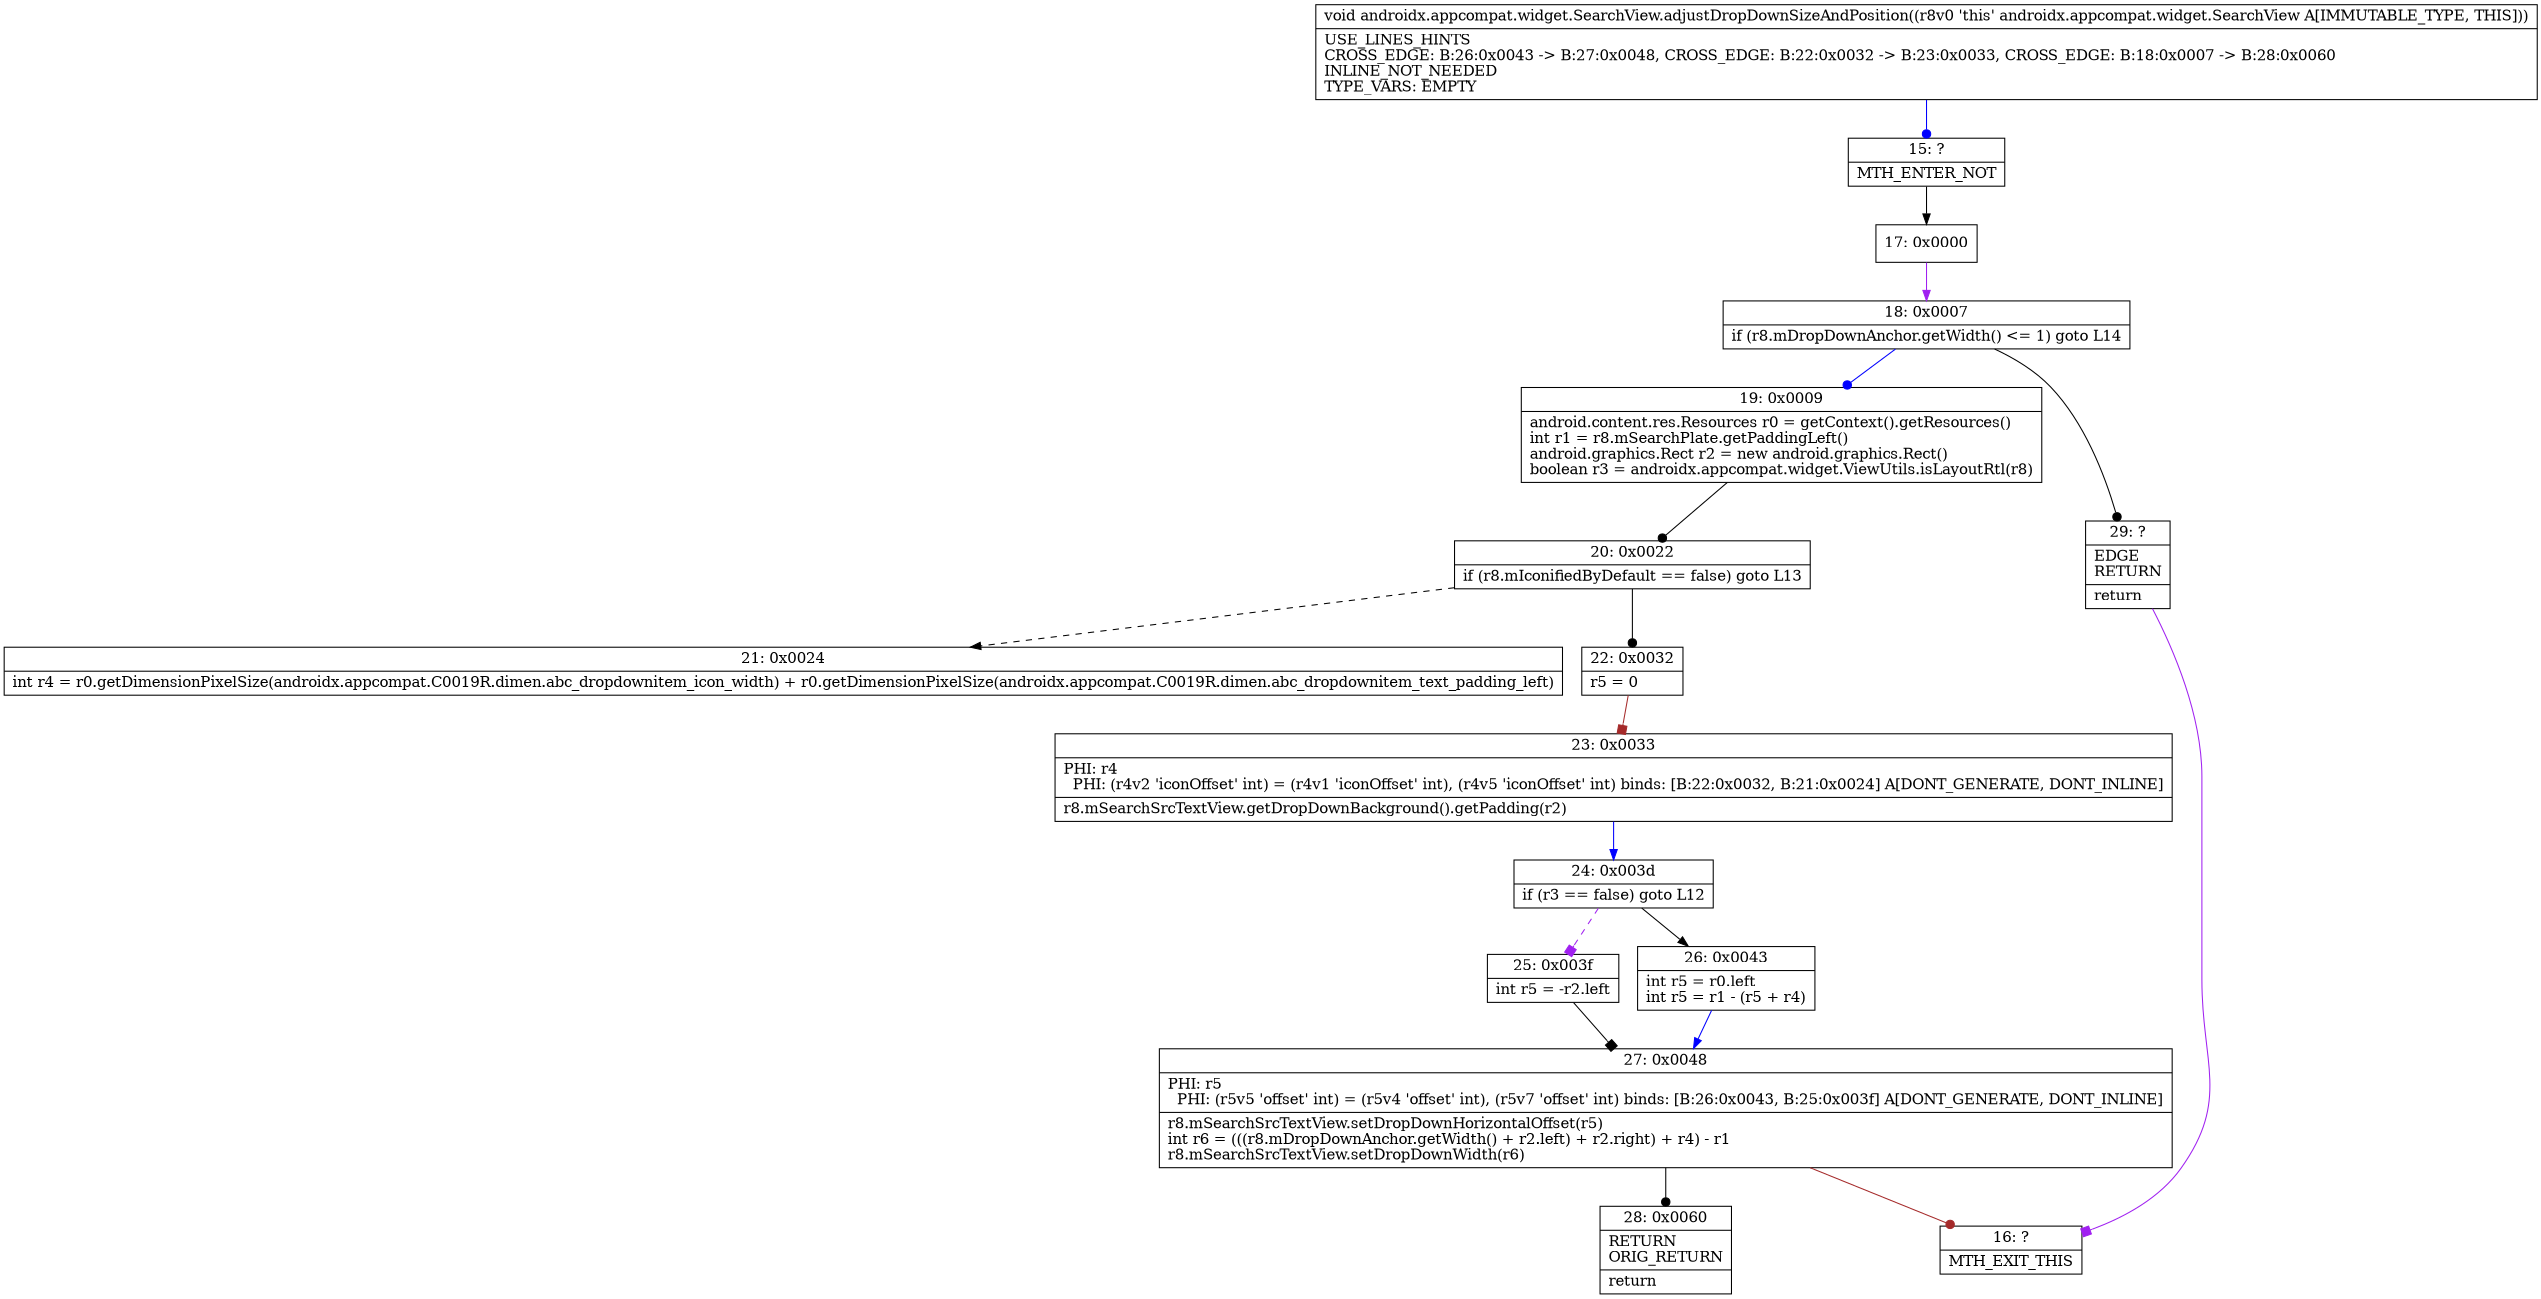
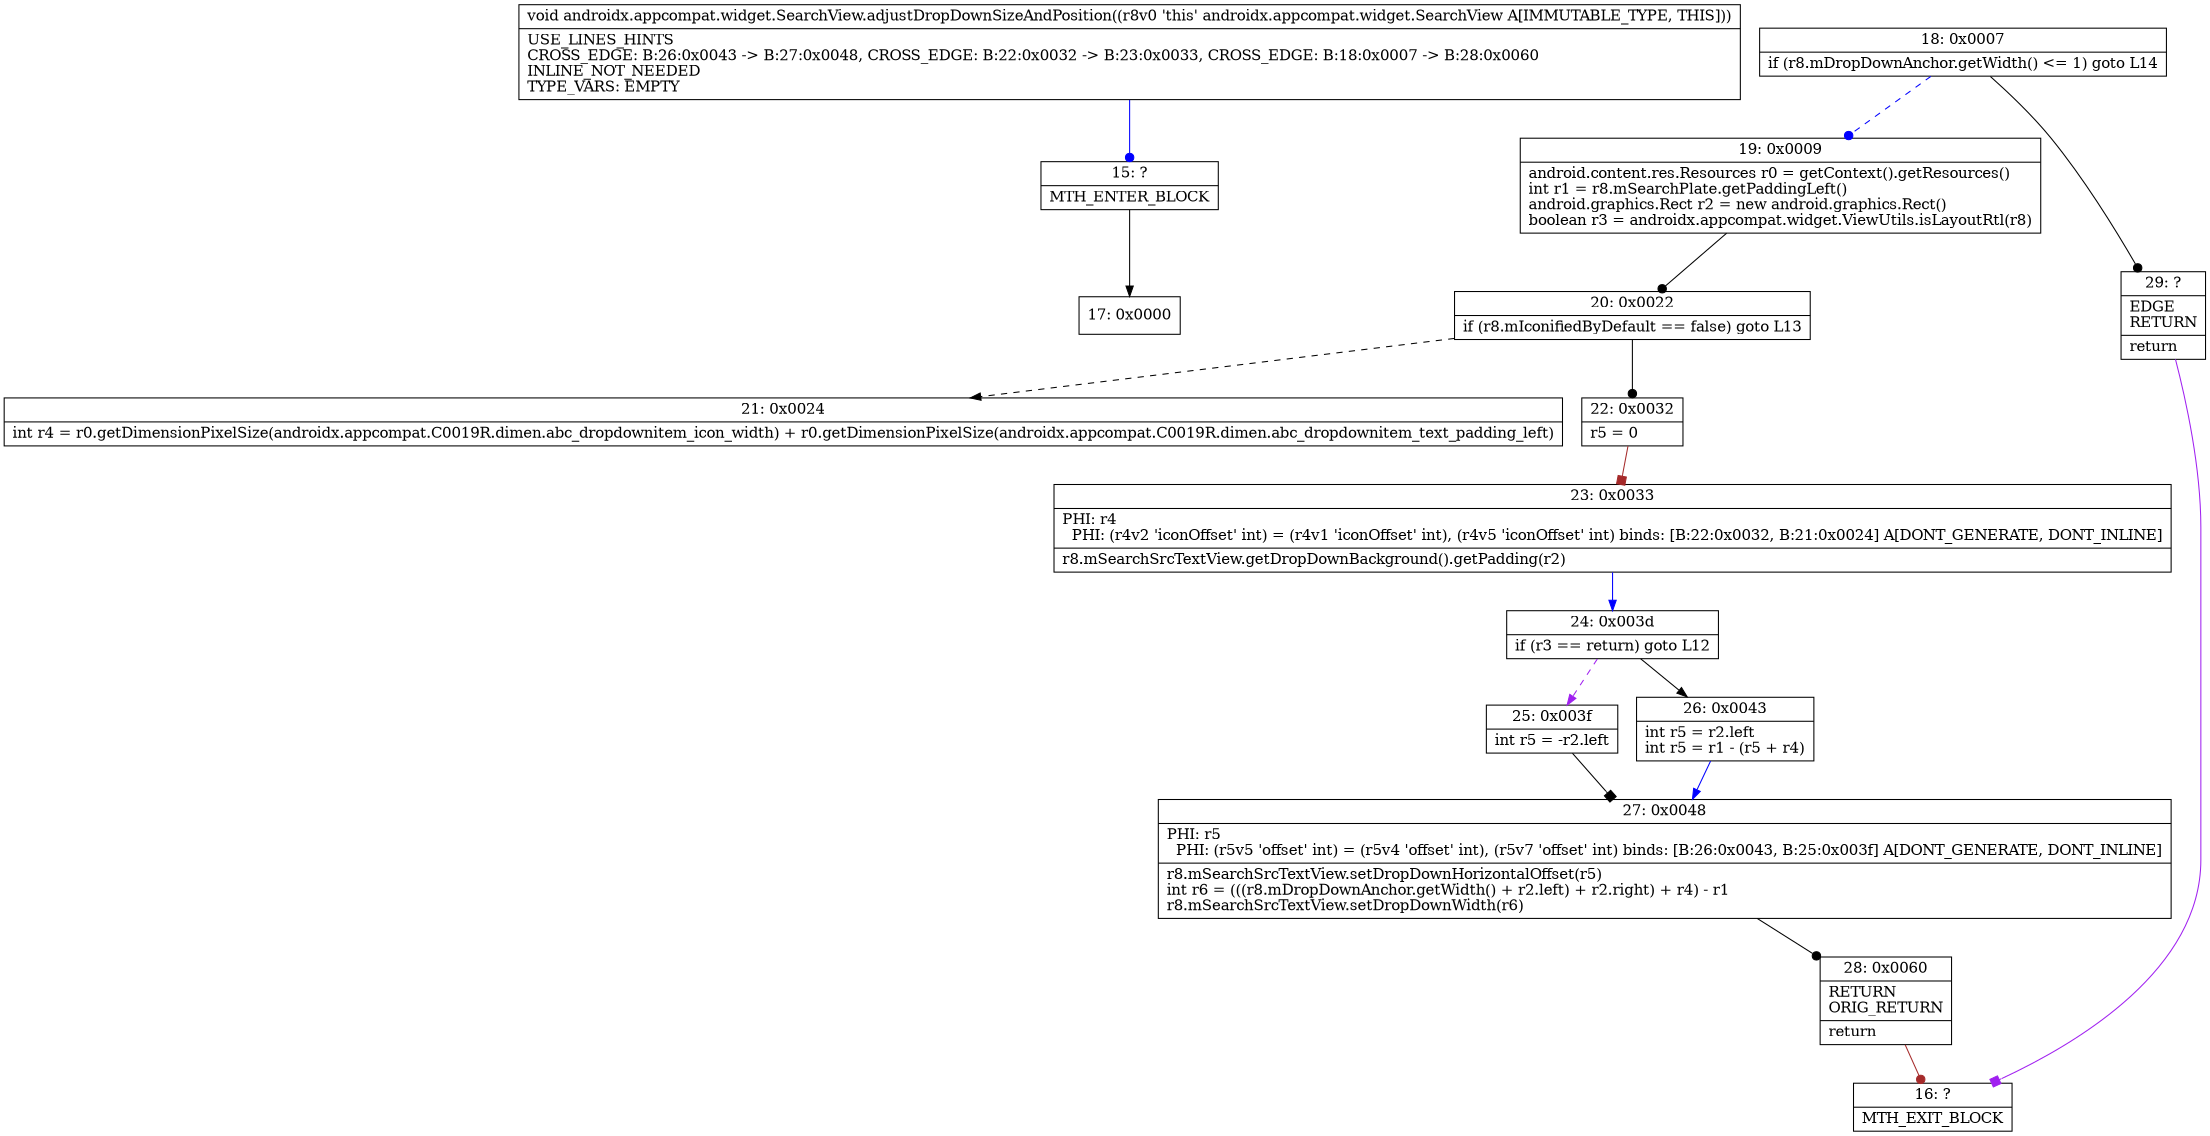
node "15: ?": text "MTH_ENTER_NOT" -> "MTH_ENTER_BLOCK"
edge "17: 0x0000" -> "18: 0x0007": removed
edge "18: 0x0007" -> "19: 0x0009": style solid -> dashed
node "24: 0x003d": text "if (r3 == false) goto L12" -> "if (r3 == return) goto L12"
edge "24: 0x003d" -> "25: 0x003f": arrowhead box -> normal
node "26: 0x0043": text "int r5 = r0.left" -> "int r5 = r2.left"
edge "27: 0x0048" -> "16: ?": now "28: 0x0060" -> "16: ?"
node "16: ?": text "MTH_EXIT_THIS" -> "MTH_EXIT_BLOCK"
